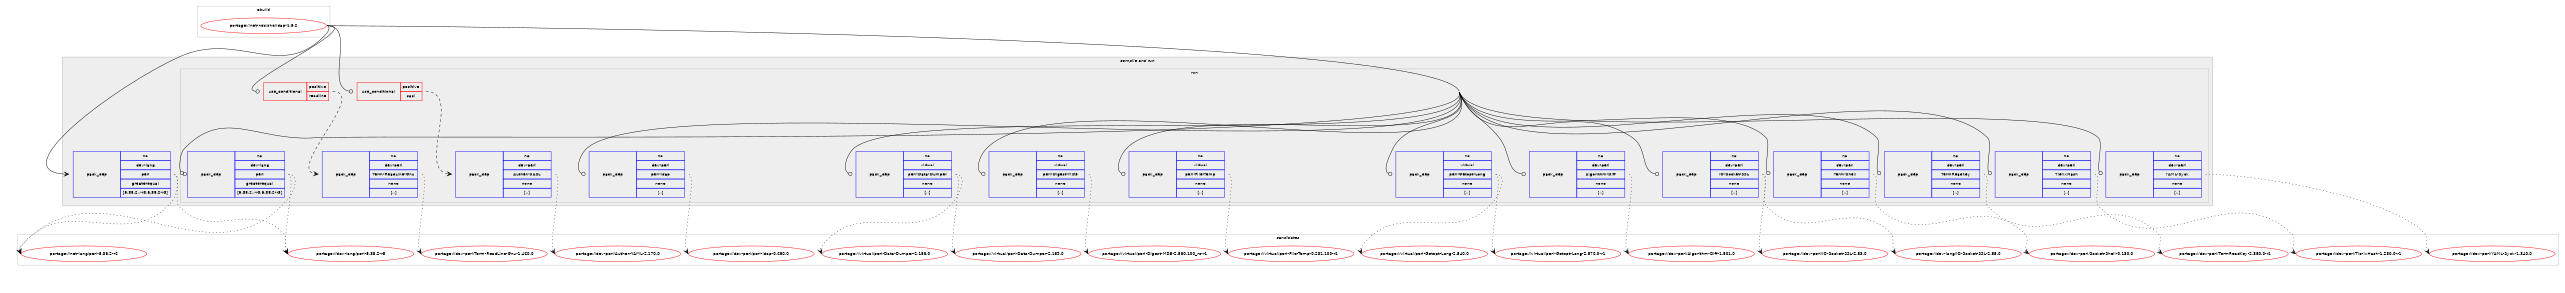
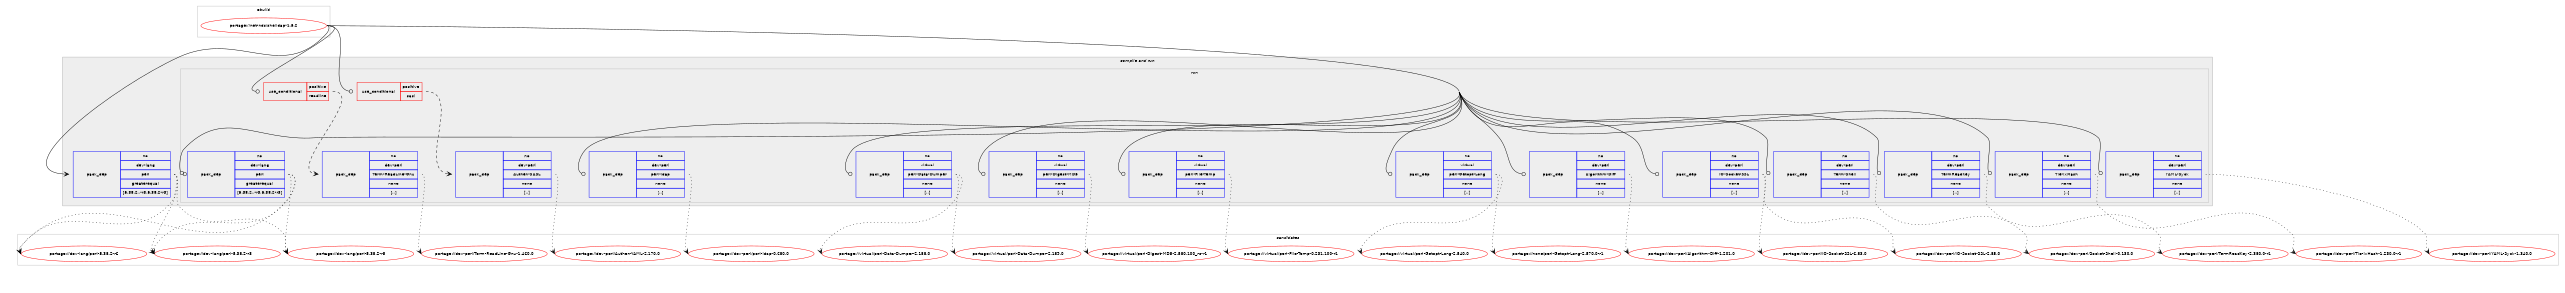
node "portage://net-lang/perl-5.38.2-r6": label "portage://net-lang/perl-5.38.2-r6" -> "portage://dev-lang/perl-5.38.2-r6"
node "portage://dev-lang/perl-5.38.2-r3": added
node "portage://virtual/perl-Getopt-Long-2.570.0-r1": label "portage://virtual/perl-Getopt-Long-2.570.0-r1" -> "portage://none/perl-Getopt-Long-2.570.0-r1"
node "portage://dev-perl/Algorithm-Diff-1.801.0": label "portage://dev-perl/Algorithm-Diff-1.801.0" -> "portage://dev-perl/Algorithm-Diff-1.201.0"
node "portage://dev-perl/IO-Socket-SSL-2.83.0": label "portage://dev-perl/IO-Socket-SSL-2.83.0" -> "portage://dev-perl/IO-Socket-SSL-6.83.0"
node "portage://dev-lang/IO-Socket-SSL-2.85.0": label "portage://dev-lang/IO-Socket-SSL-2.85.0" -> "portage://dev-perl/IO-Socket-SSL-2.85.0"
